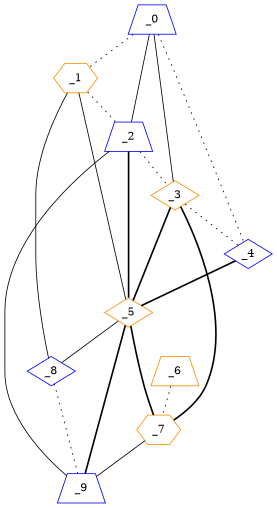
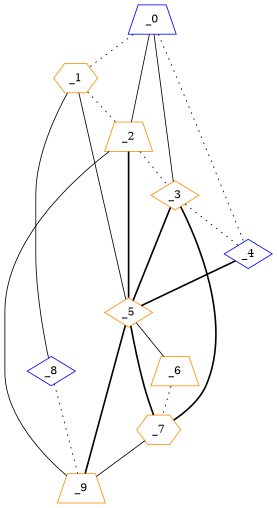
node "_2": color blue -> darkorange
edge "_5" -- "_8": now "_5" -- "_6"
node "_9": color blue -> darkorange
